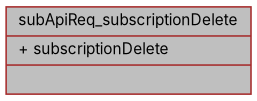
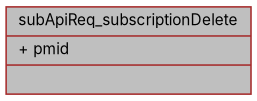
node "subApiReq_subscriptionDelete": text "+ subscriptionDelete" -> "+ pmid"
